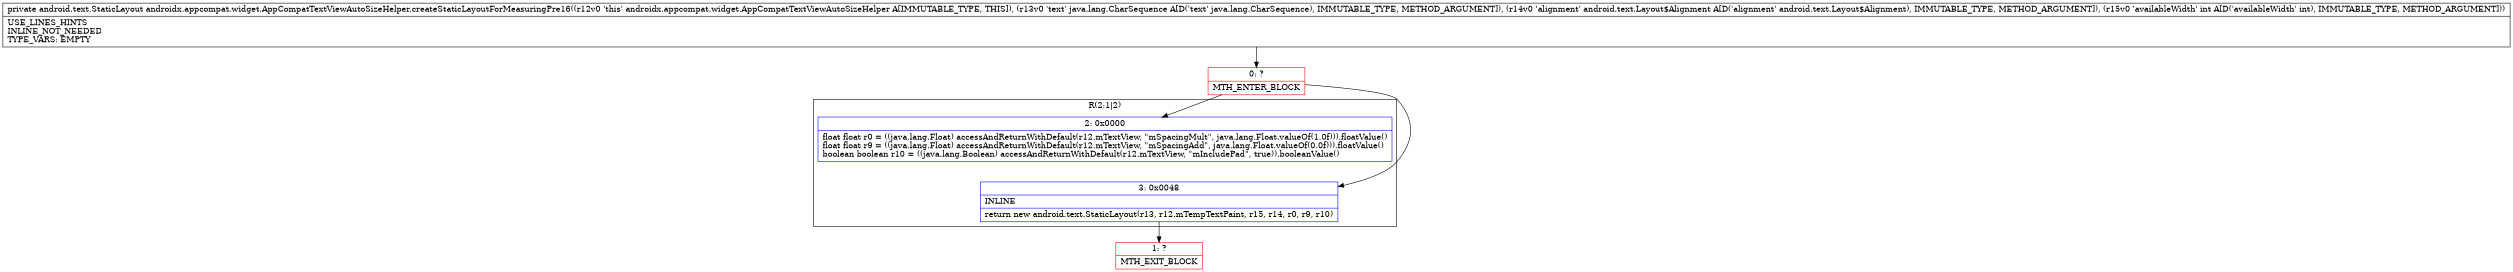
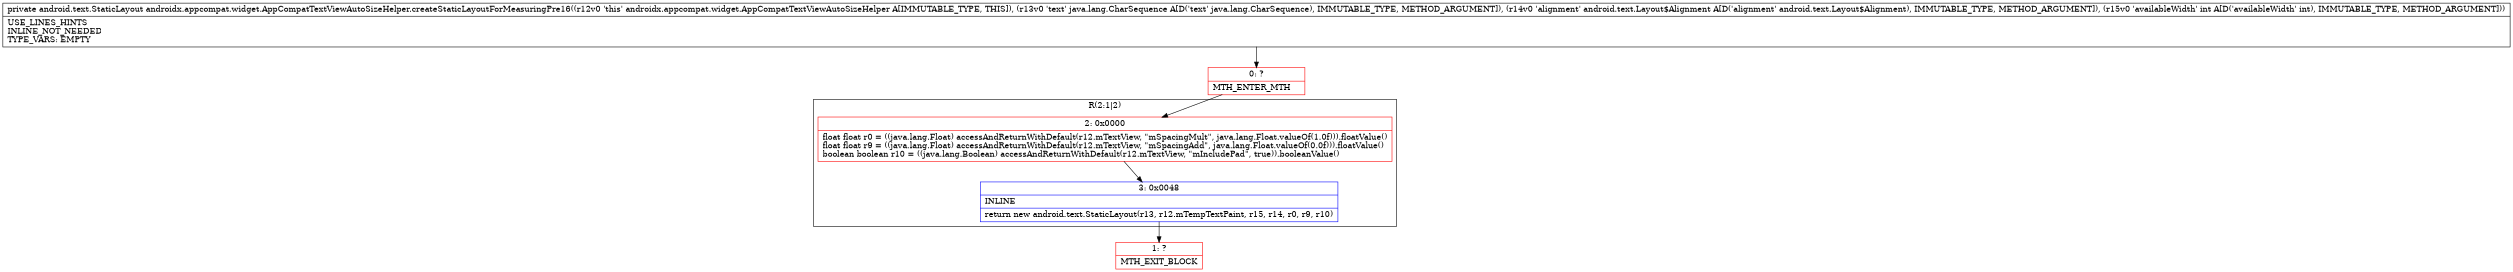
node "0: ?": text "MTH_ENTER_BLOCK" -> "MTH_ENTER_MTH"
edge "0: ?" -> "3: 0x0048": now "2: 0x0000" -> "3: 0x0048"
node "2: 0x0000": color blue -> red
